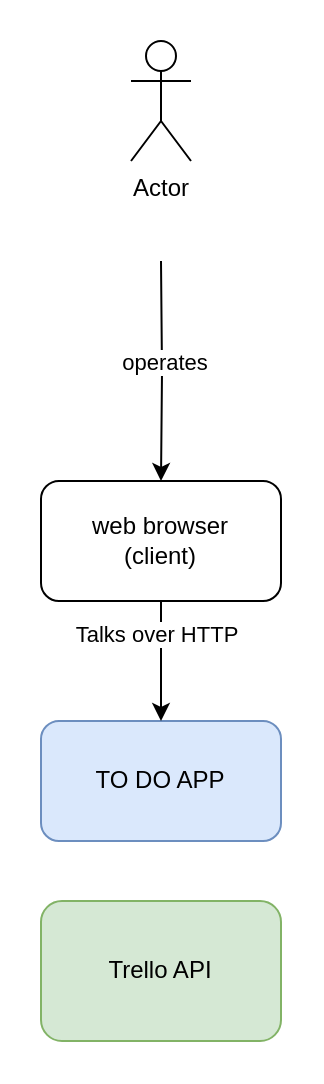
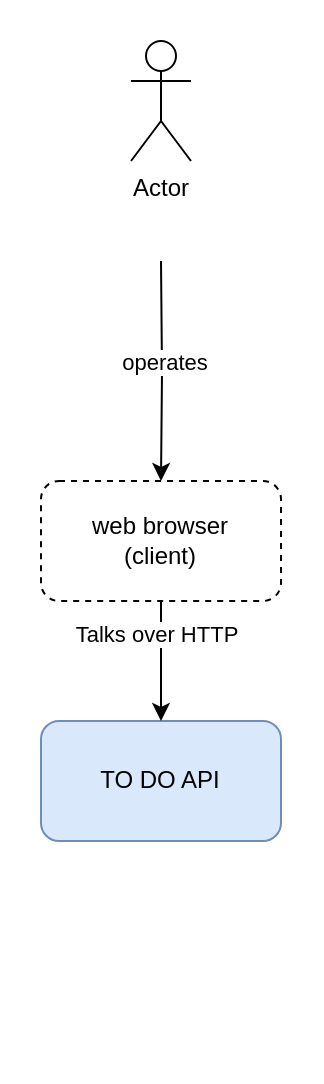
node "web browser (client)": style solid -> dashed
node "TO DO APP": label "TO DO APP" -> "TO DO API"
node "Trello API": removed
